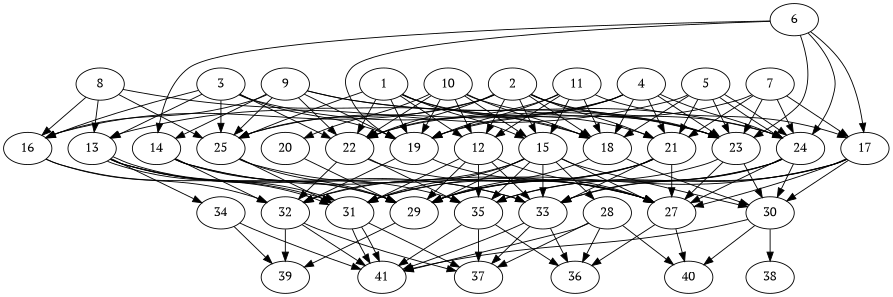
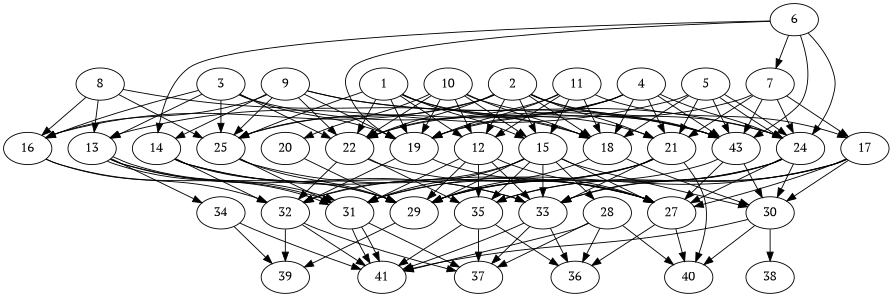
edge "6" -> "17": now "6" -> "7"
node "23": label "23" -> "43"
edge "21" -> "27": now "21" -> "40"
edge "13" -> "35": removed
